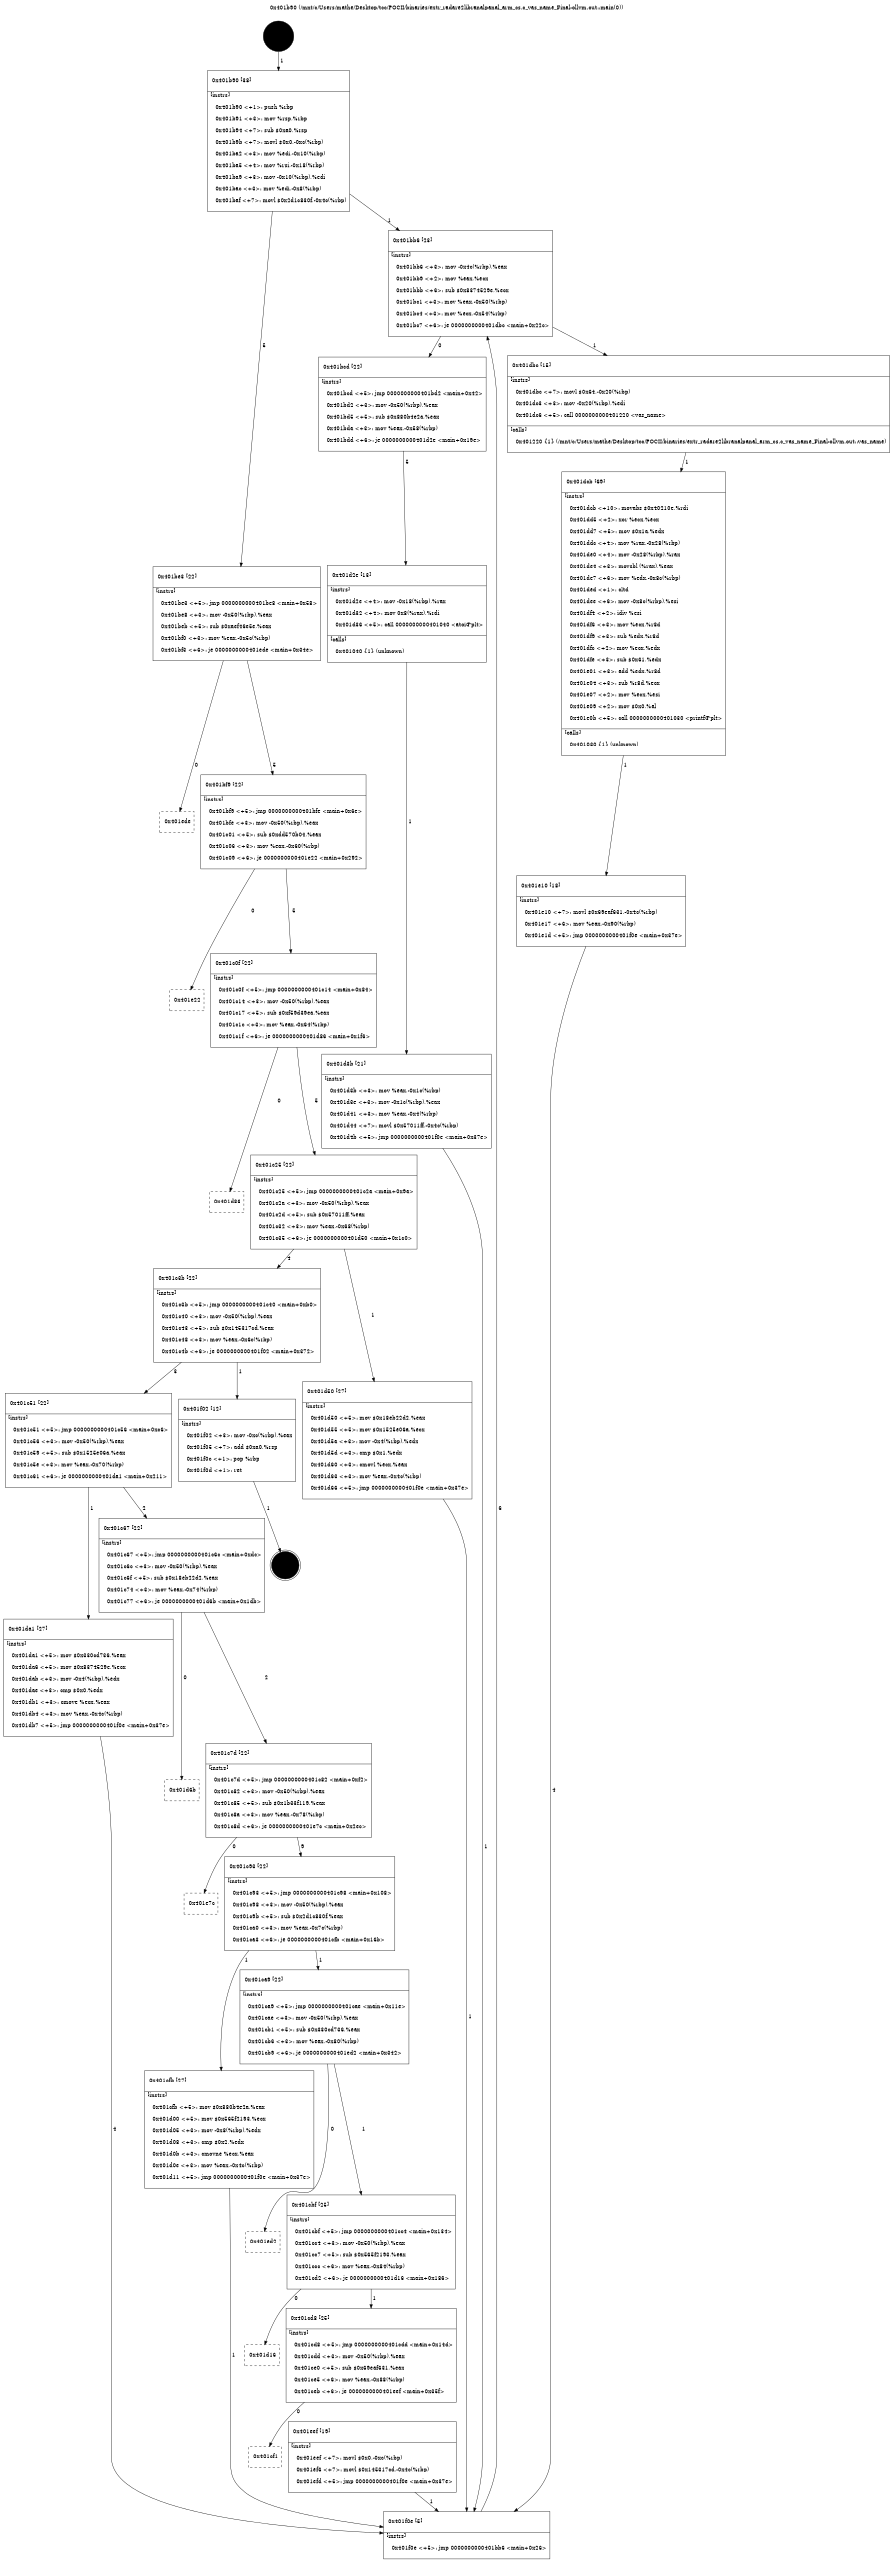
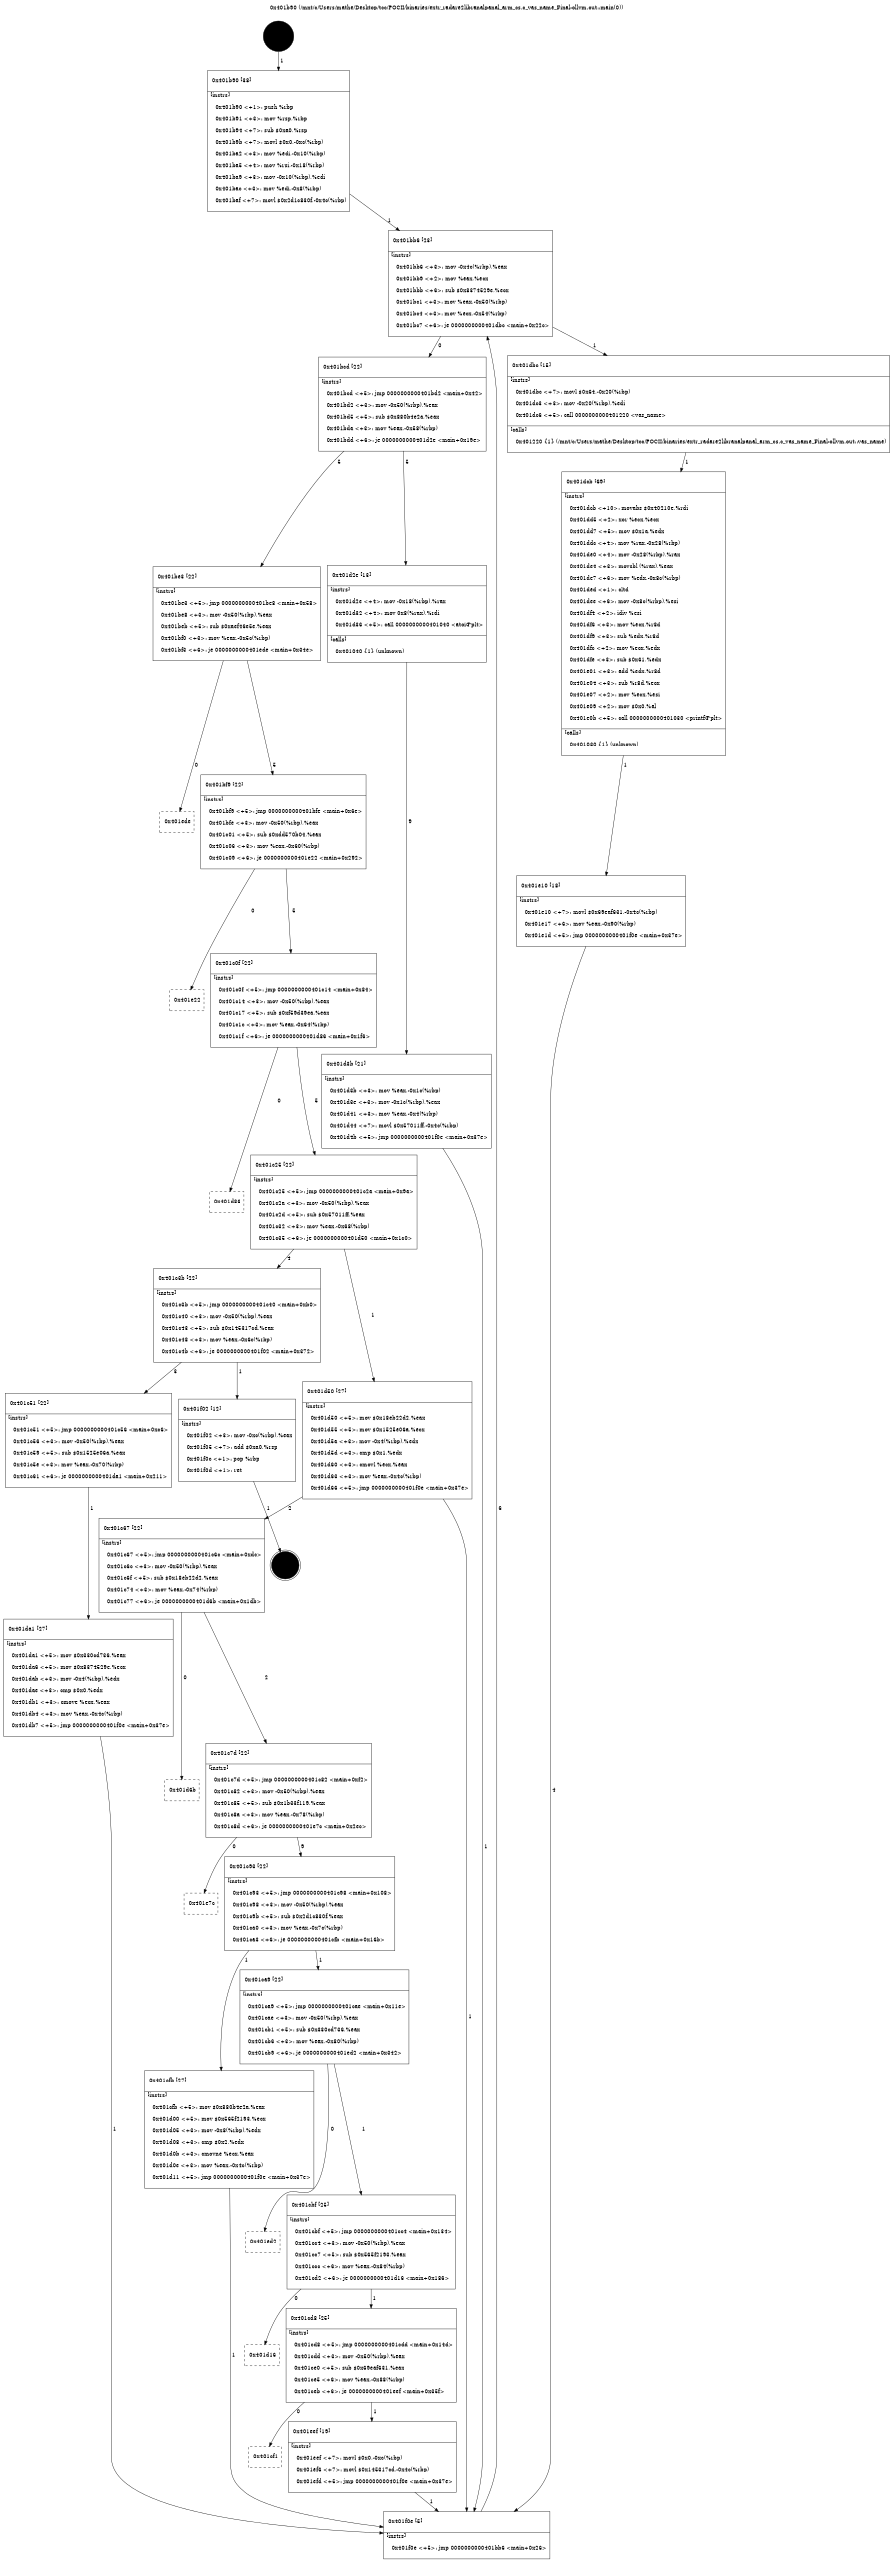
edge "0x401b90 [38]" -> "0x401be3 [22]": now "0x401bcd [22]" -> "0x401be3 [22]"
edge "0x401d2e [13]" -> "0x401d3b [21]": label " 1" -> " 9"
edge "0x401c51 [22]" -> "0x401c67 [22]": now "0x401d50 [27]" -> "0x401c67 [22]"
edge "0x401da1 [27]" -> "0x401f0e [5]": label " 4" -> " 1"
edge "0x401cd8 [25]" -> "0x401eef [19]": added, label "1"
